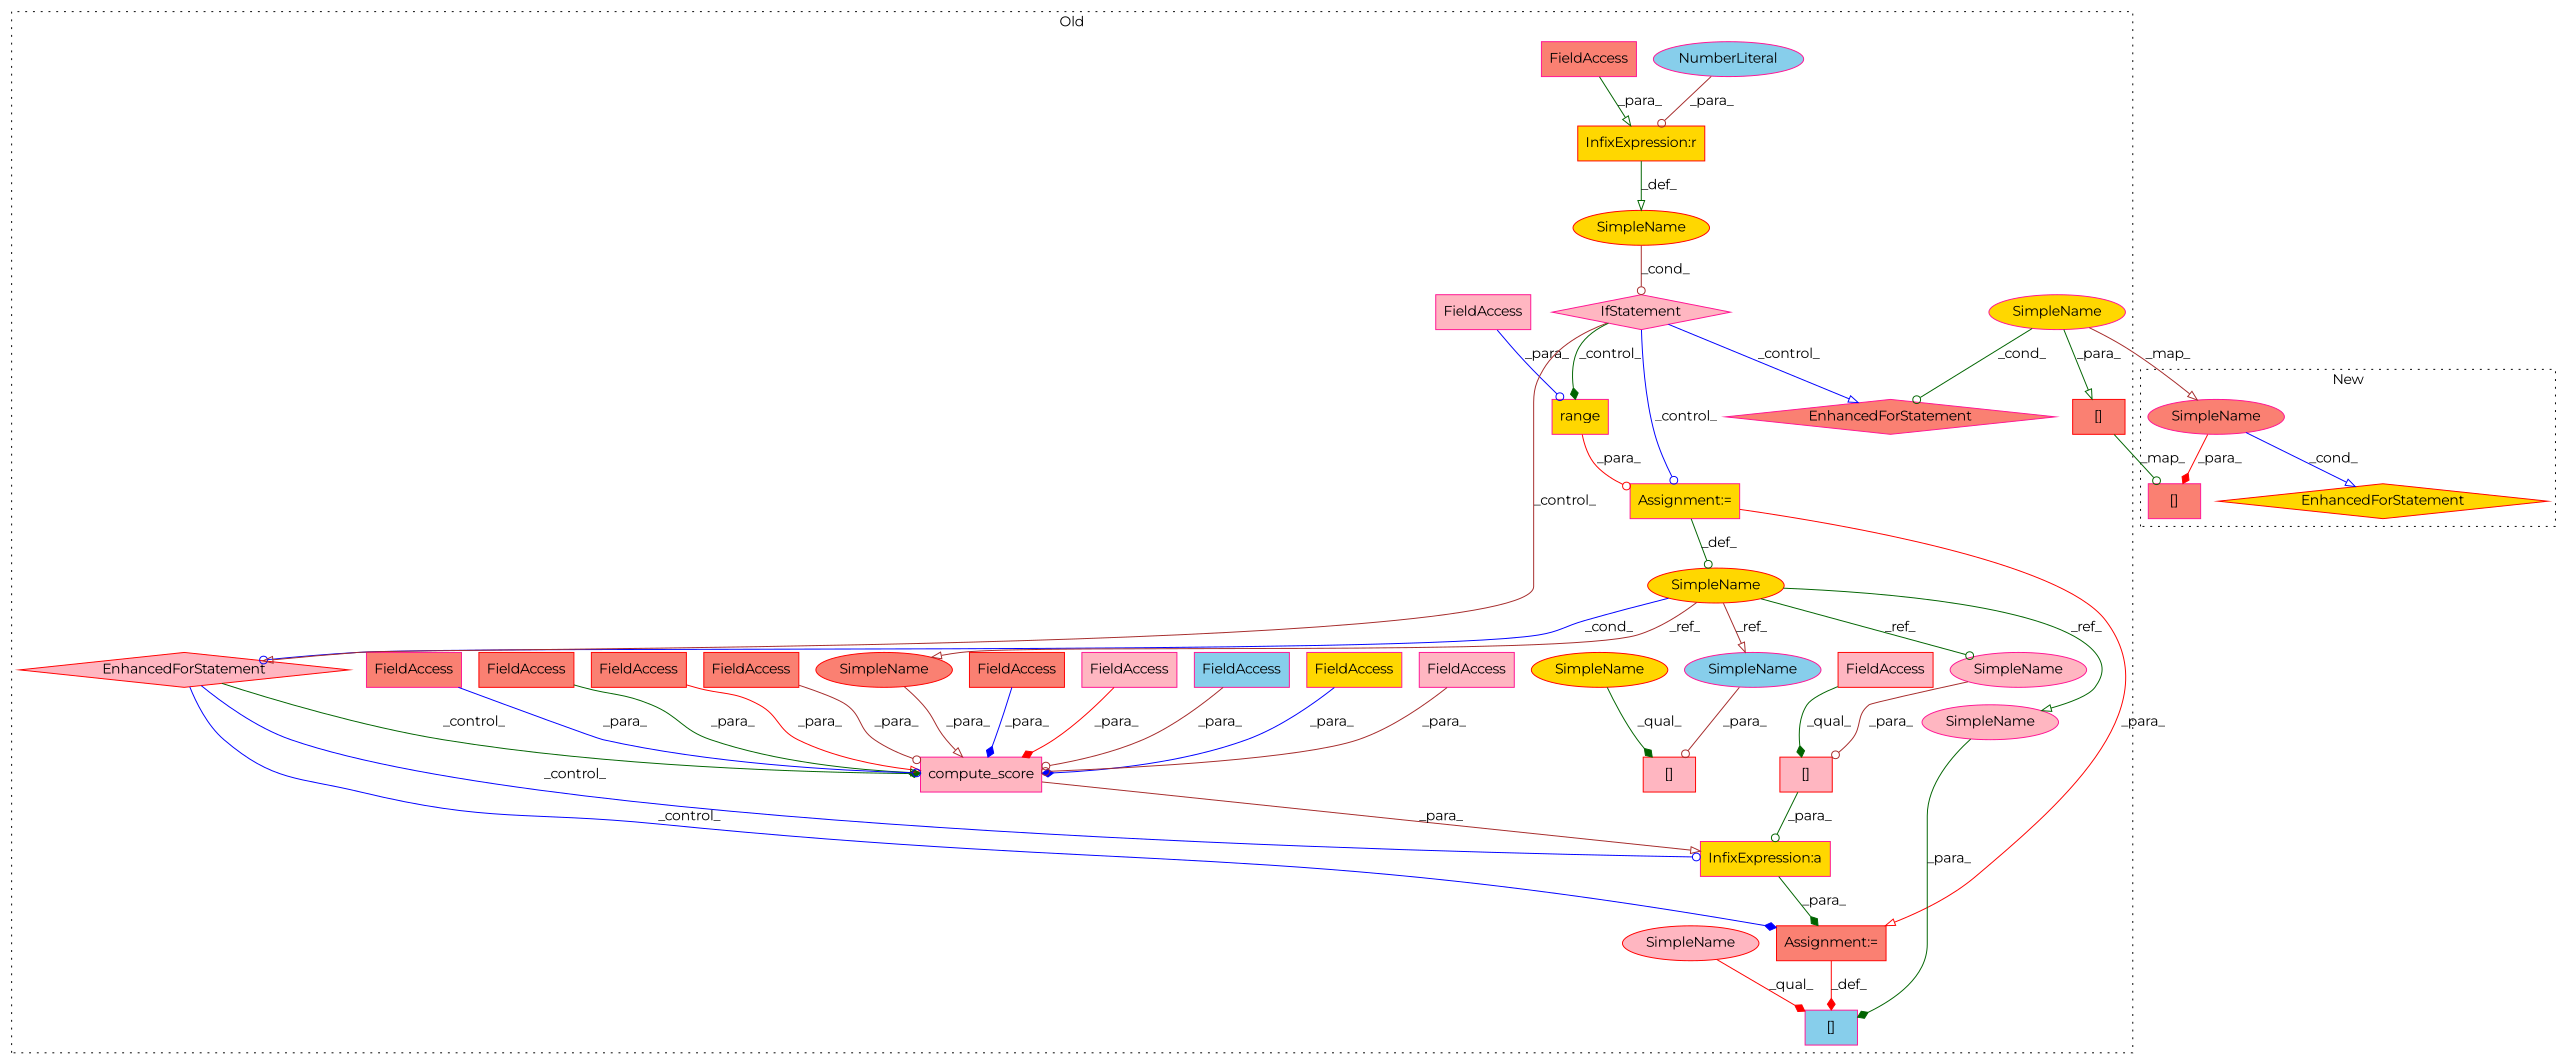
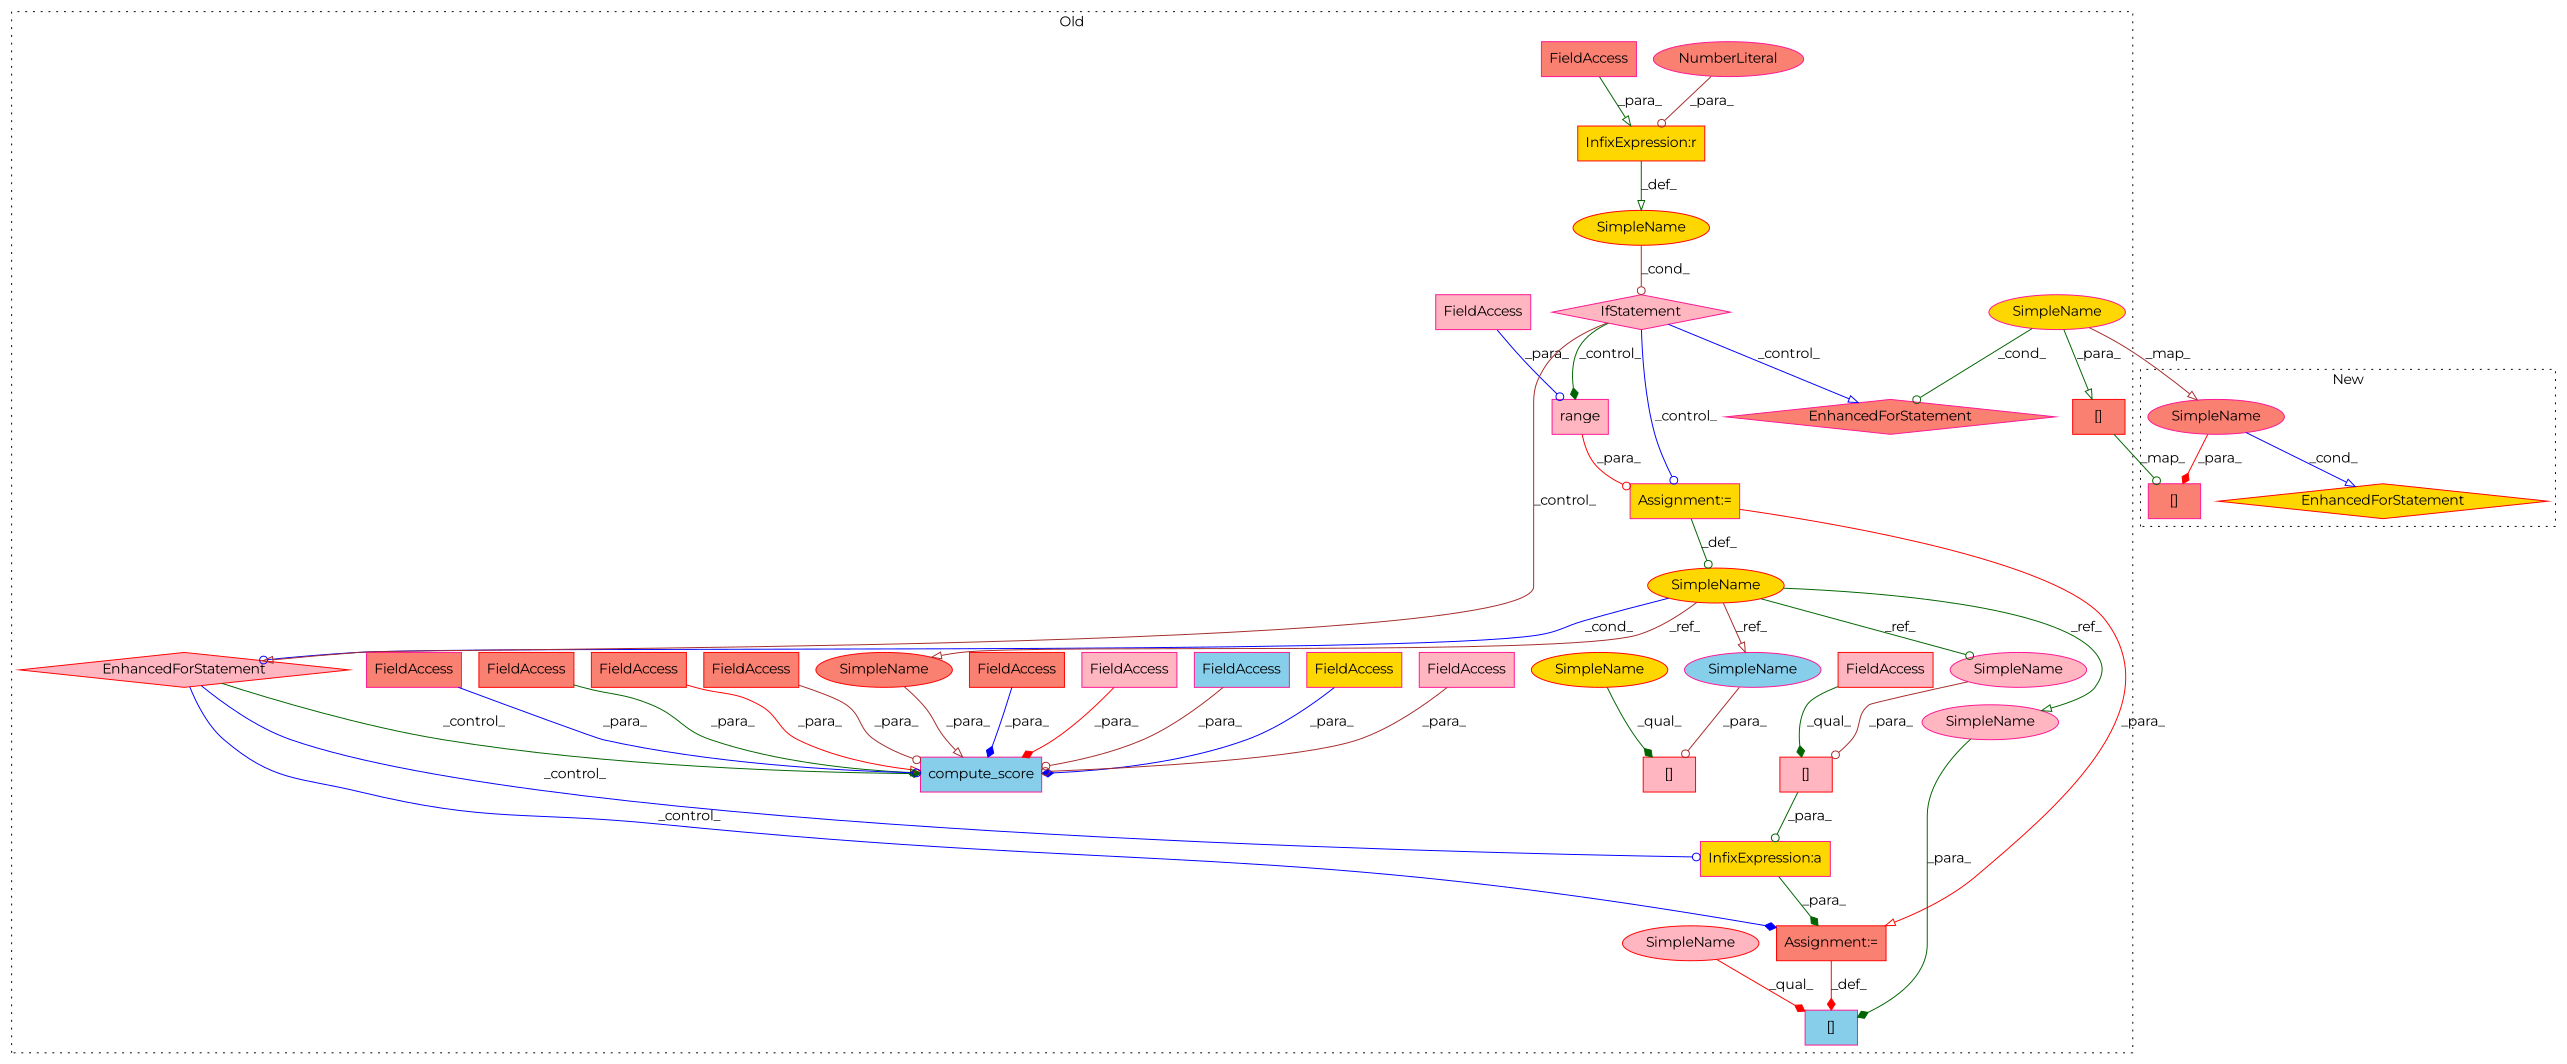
node "NumberLiteral": fillcolor skyblue -> salmon
node "range": fillcolor gold -> lightpink
node "compute_score": fillcolor lightpink -> skyblue
edge "compute_score" -> "InfixExpression:a": removed, label "_para_"
